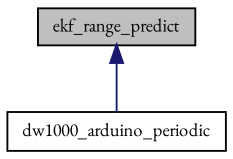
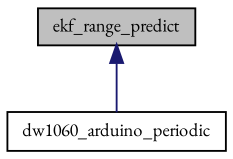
node "dw1000_arduino_periodic": label "dw1000_arduino_periodic" -> "dw1060_arduino_periodic"
